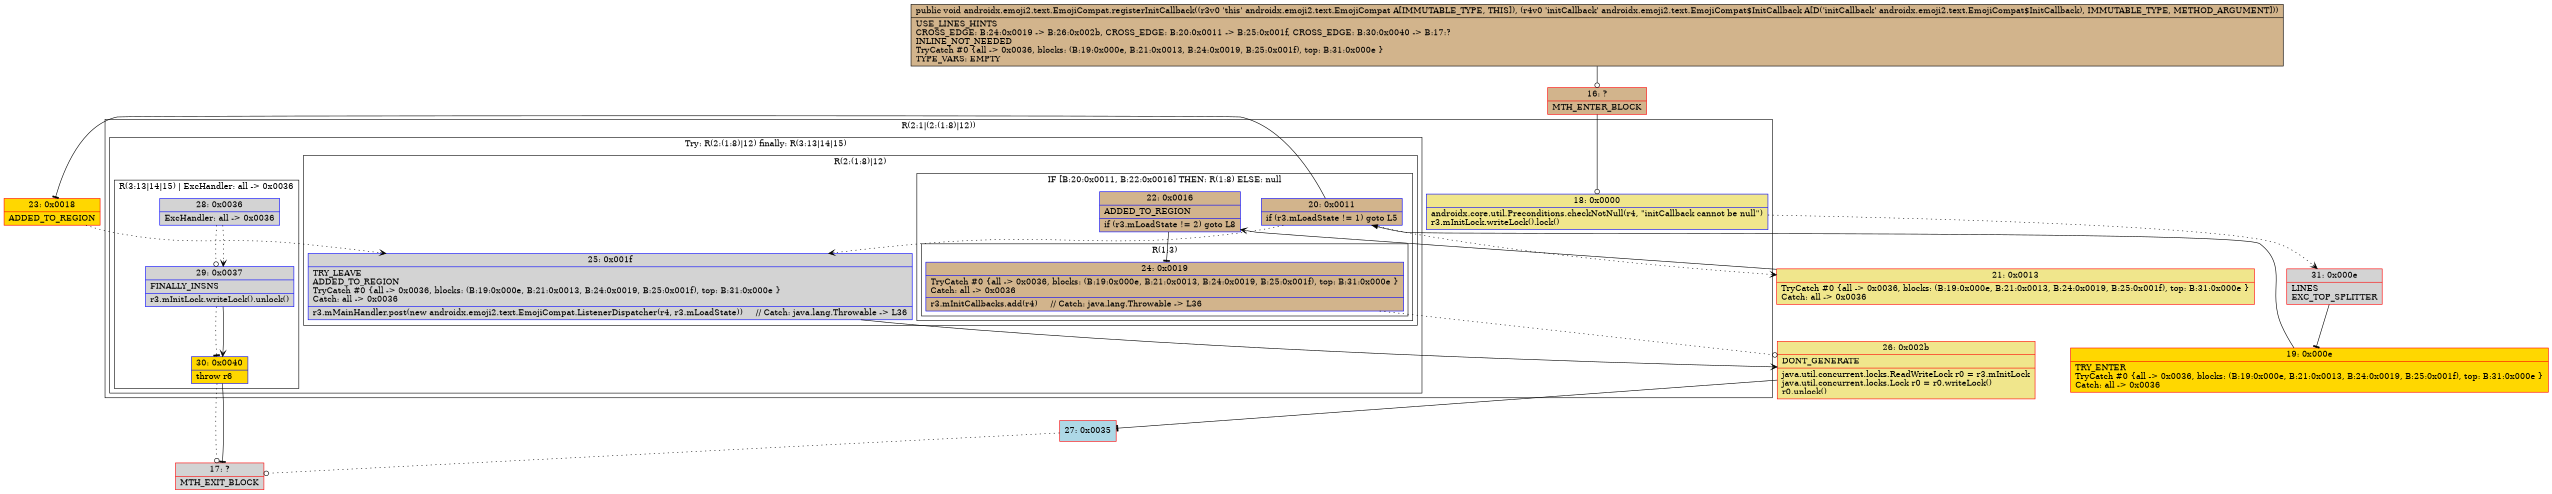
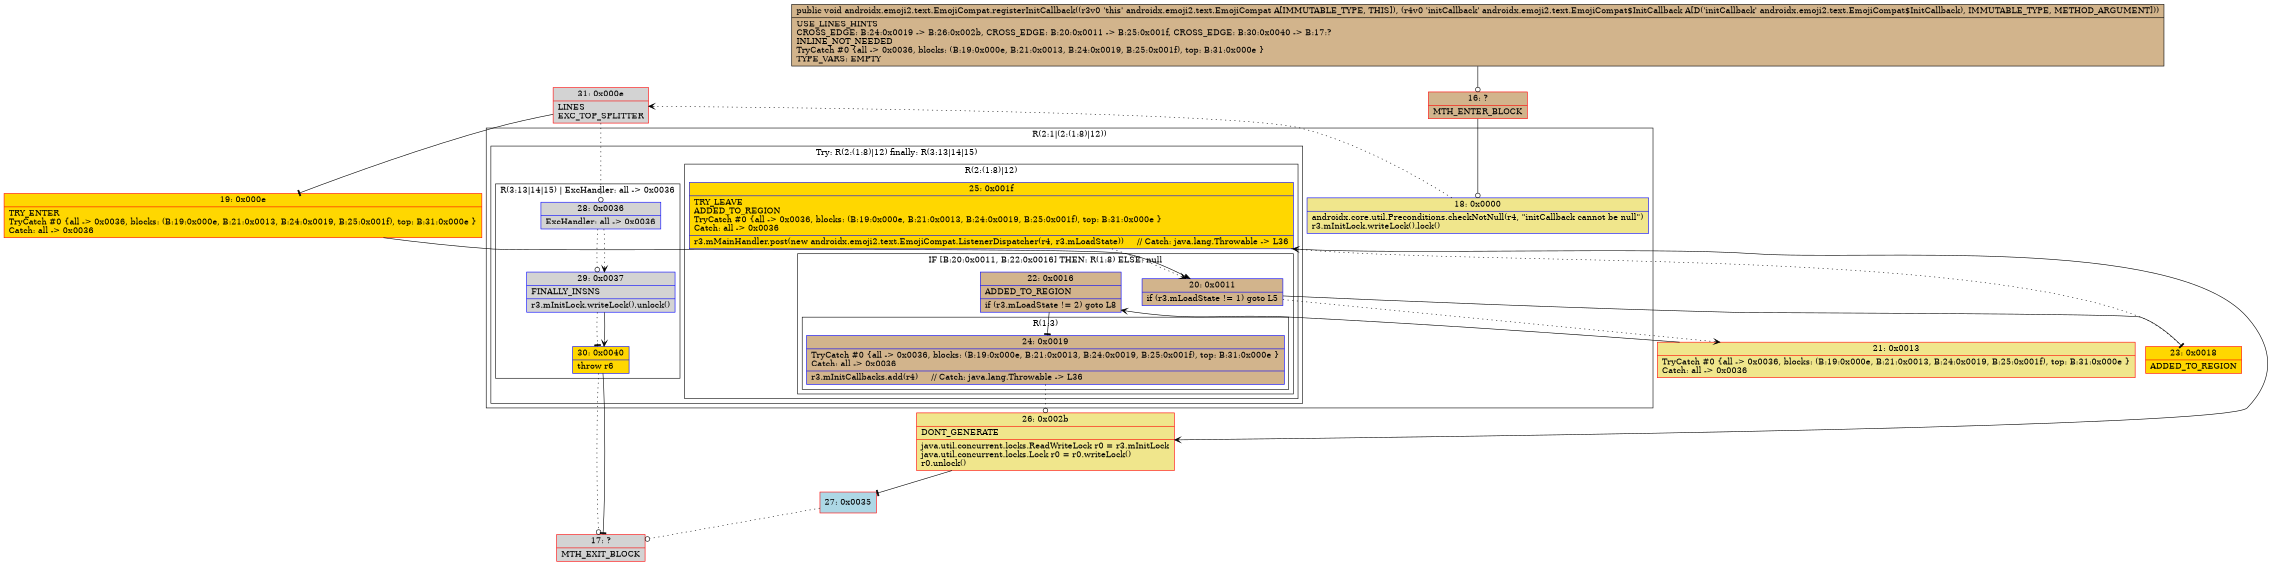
edge "31: 0x000e" -> "28: 0x0036": added
edge "20: 0x0011" -> "25: 0x001f": reversed
node "25: 0x001f": fillcolor lightgrey -> gold
